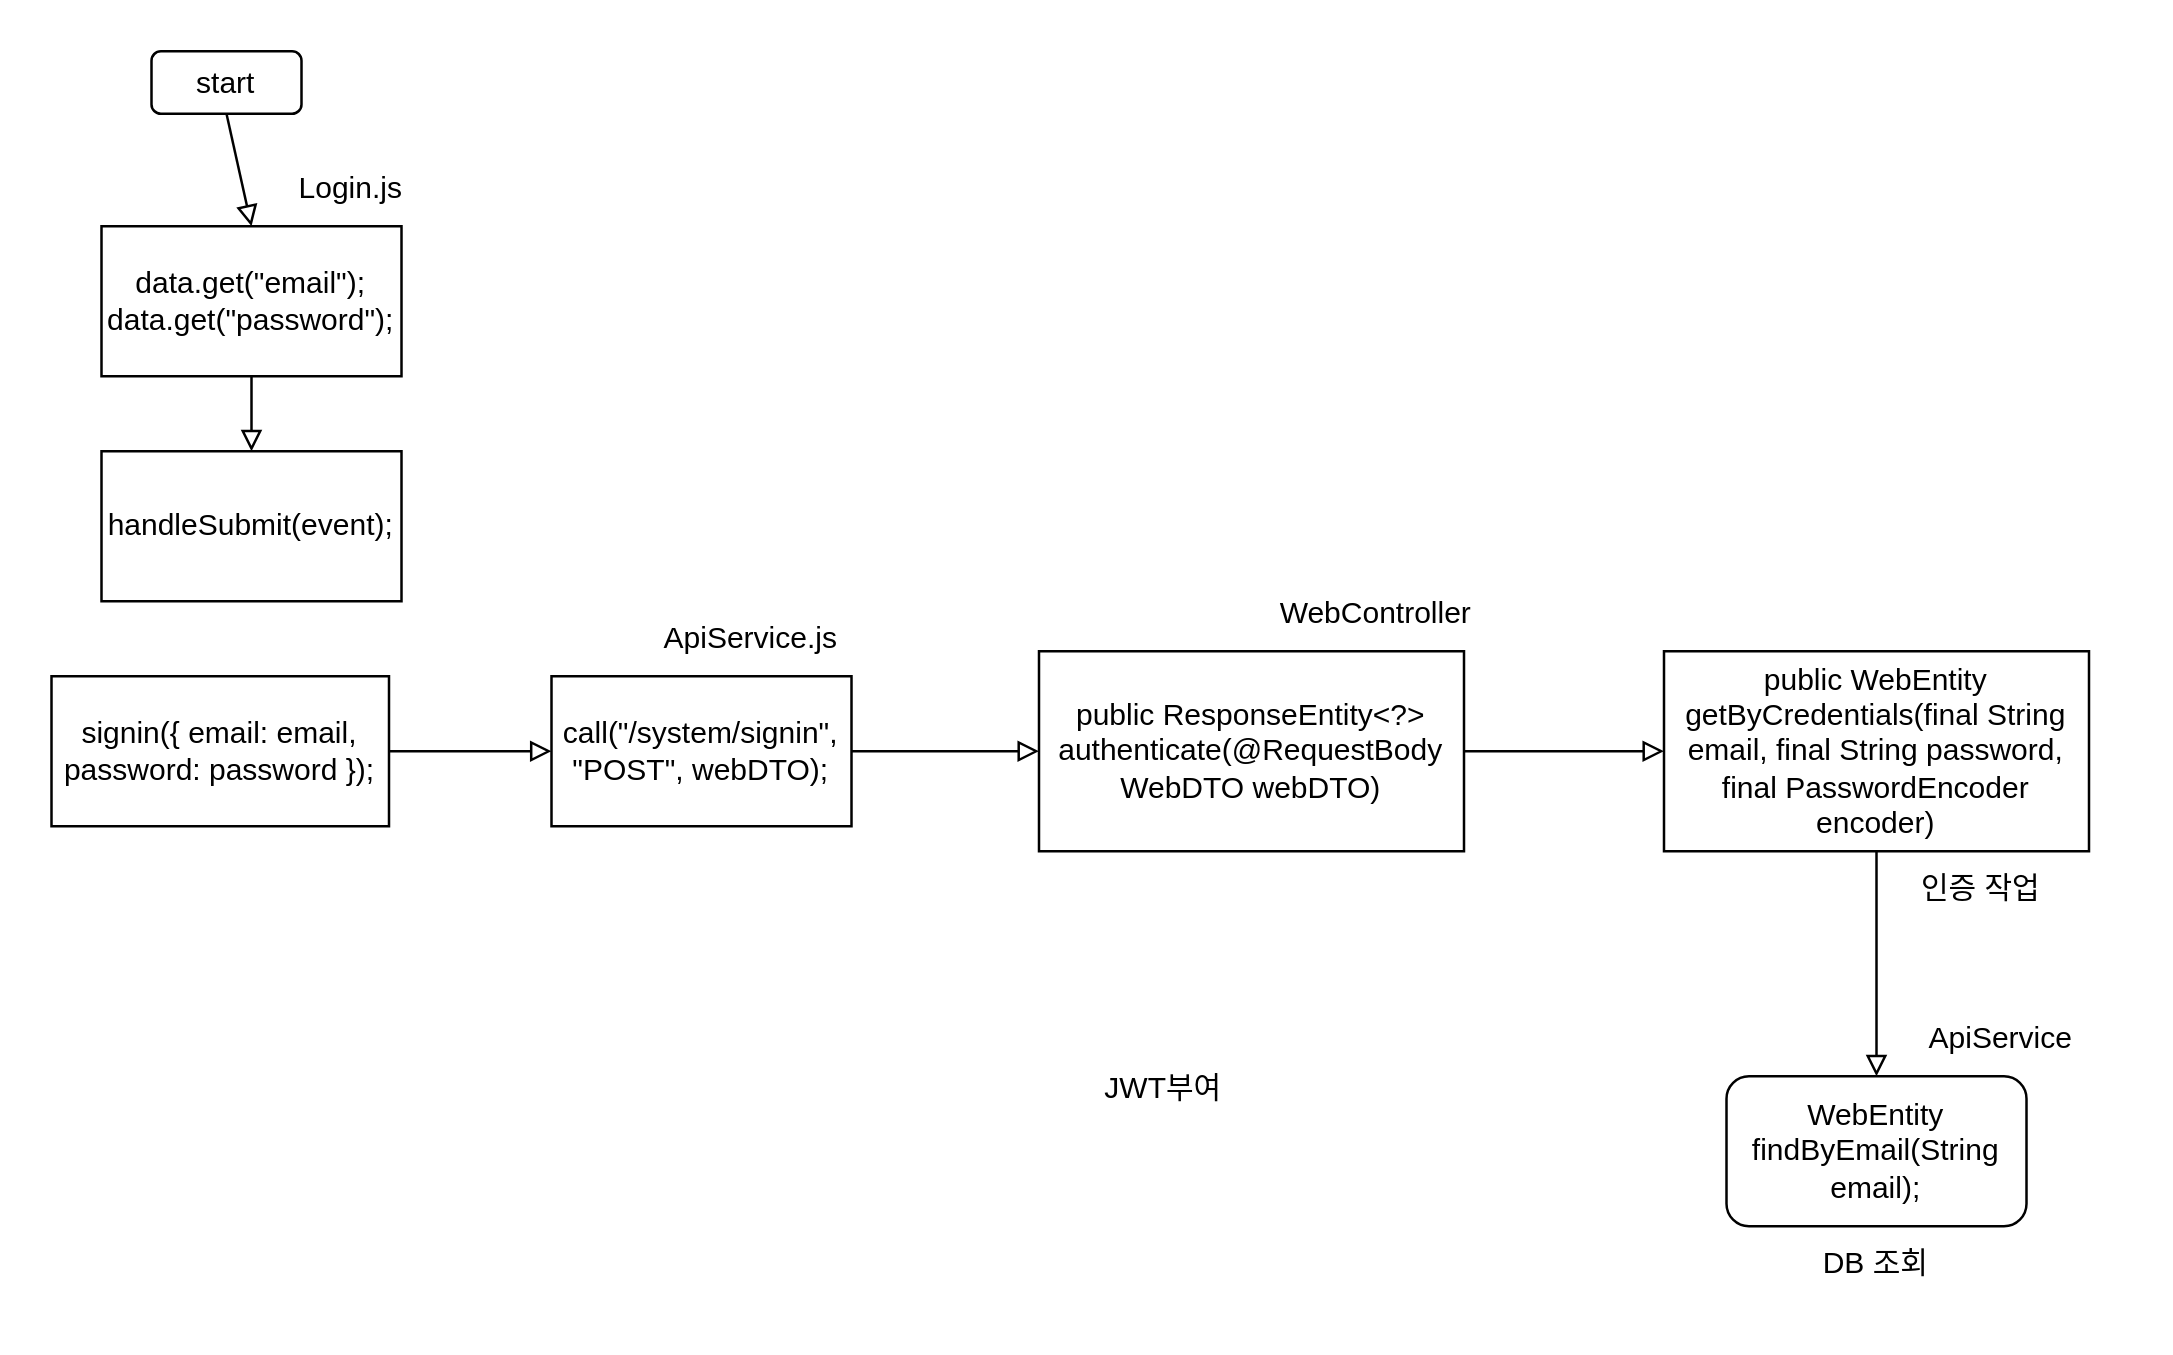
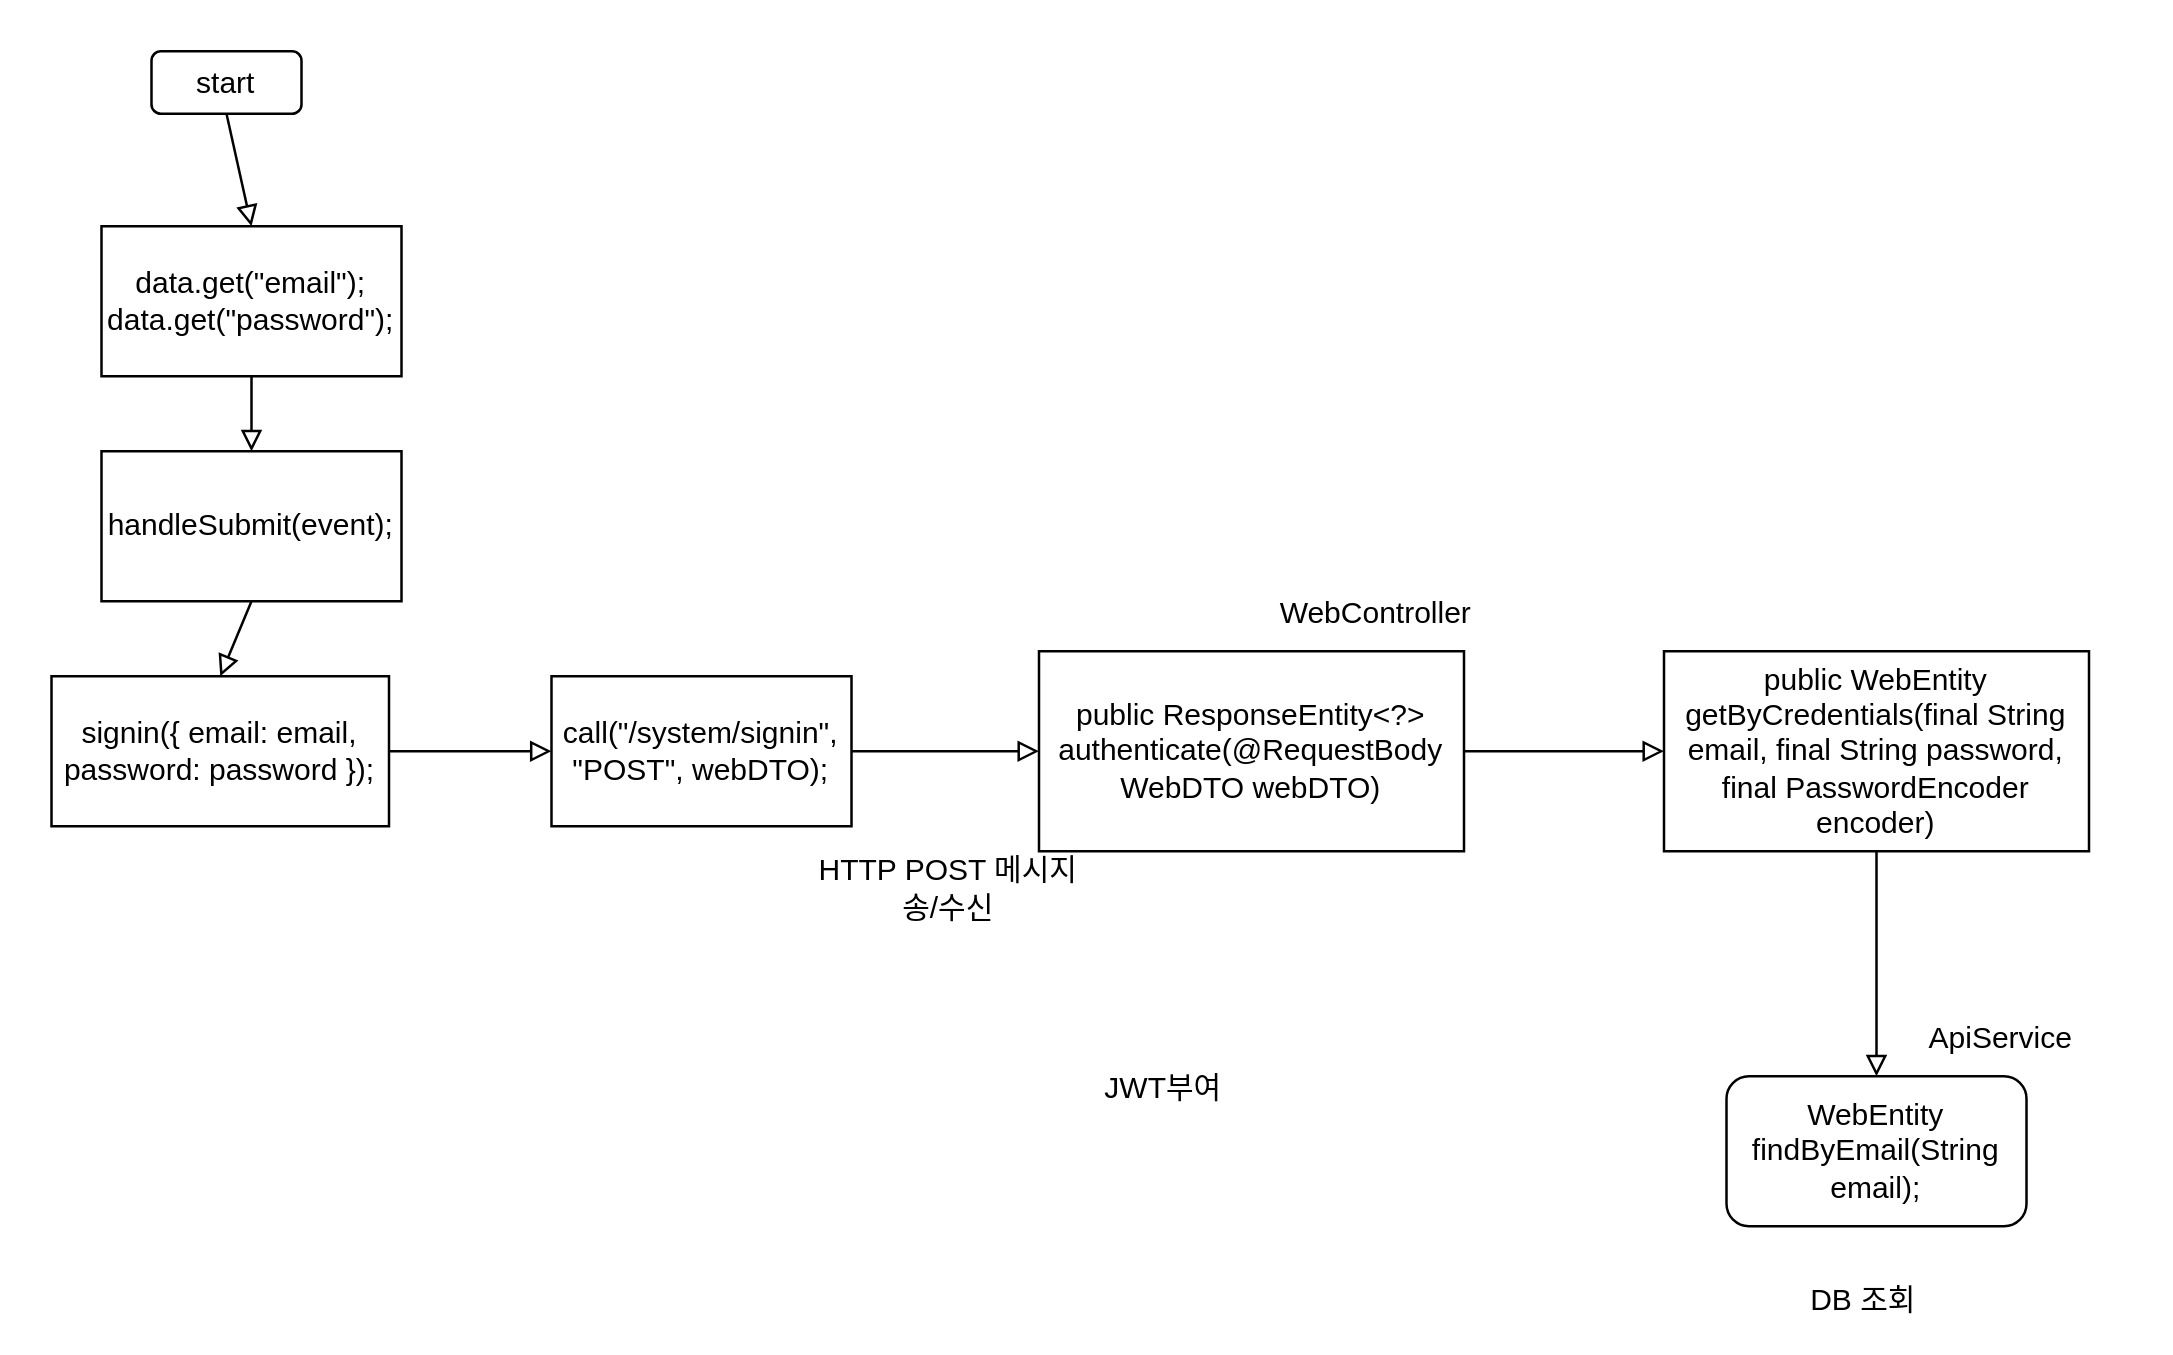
node "Login.js": removed
edge "handleSubmit(event);" -> "signin({ email: email, password: password });": added
node "ApiService.js": removed
node "HTTP POST 메시지 송/수신": added
node "인증 작업": removed
node "DB 조회": moved (1876, 1264) -> (1864, 1301)
